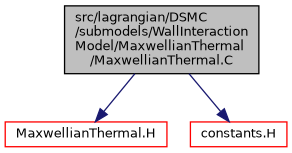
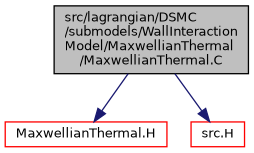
node "constants.H": label "constants.H" -> "src.H"
